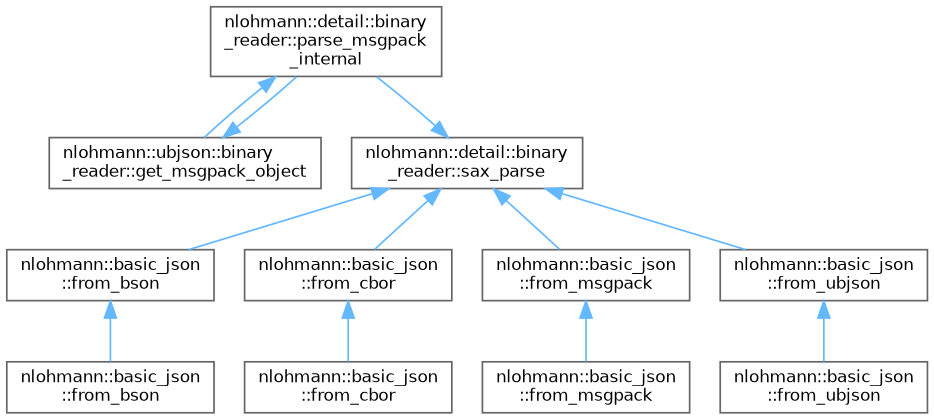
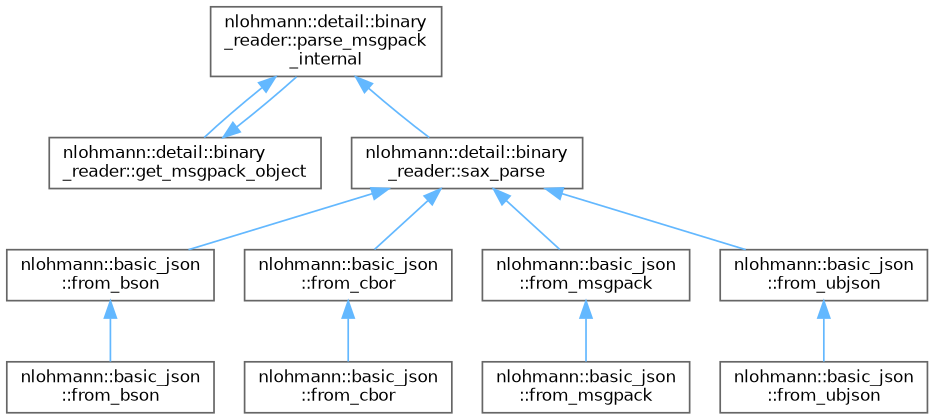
edge "nlohmann::detail::binary _reader::parse_msgpack _internal" -> "nlohmann::detail::binary _reader::sax_parse": reversed
node "nlohmann::ubjson::binary _reader::get_msgpack_object": label "nlohmann::ubjson::binary _reader::get_msgpack_object" -> "nlohmann::detail::binary _reader::get_msgpack_object"
